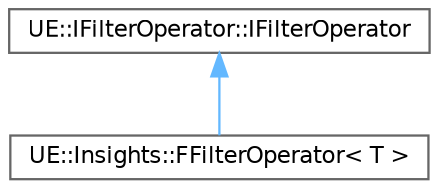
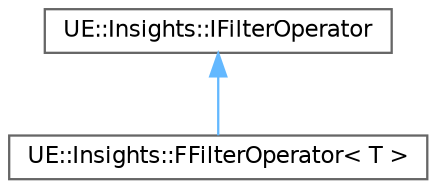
node "UE::IFilterOperator::IFilterOperator": label "UE::IFilterOperator::IFilterOperator" -> "UE::Insights::IFilterOperator"
